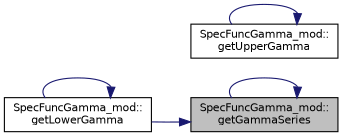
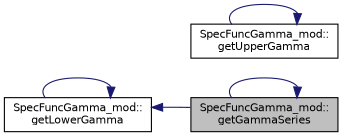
edge "SpecFuncGamma_mod:: getLowerGamma" -> "SpecFuncGamma_mod:: getGammaSeries": reversed
